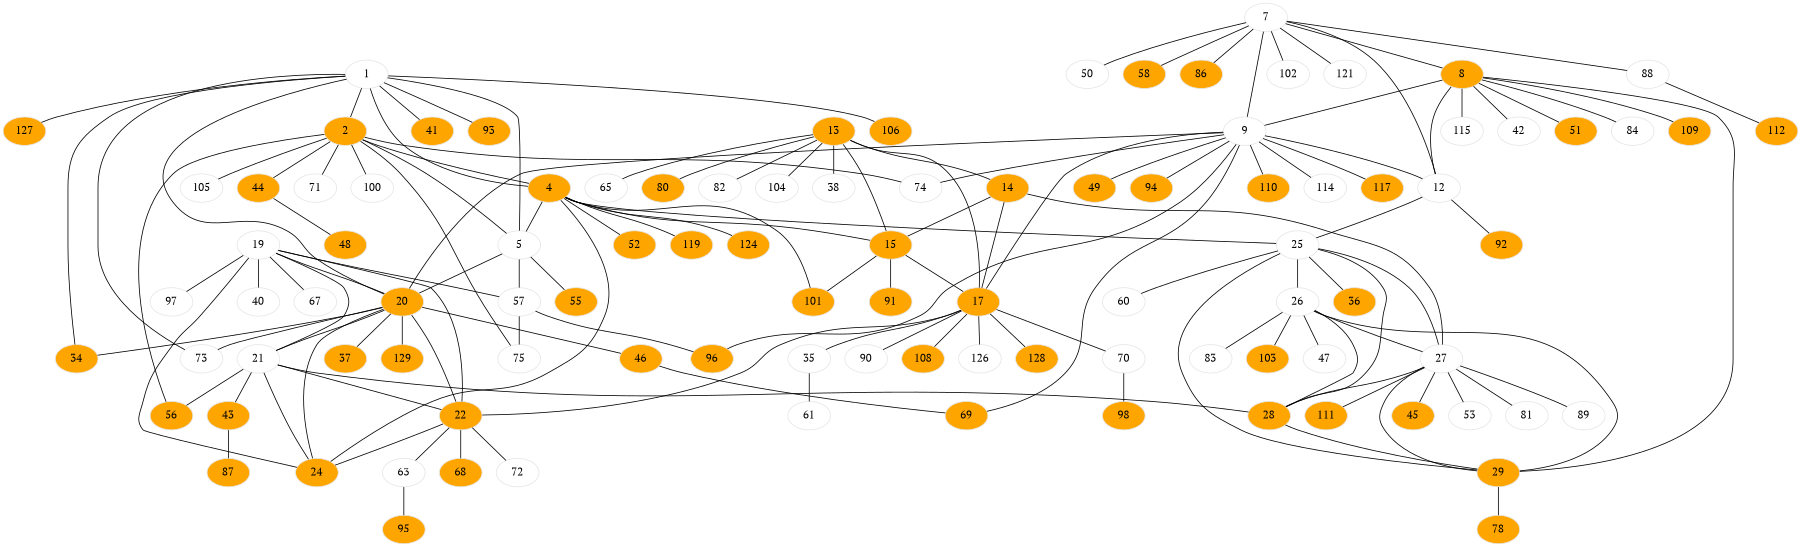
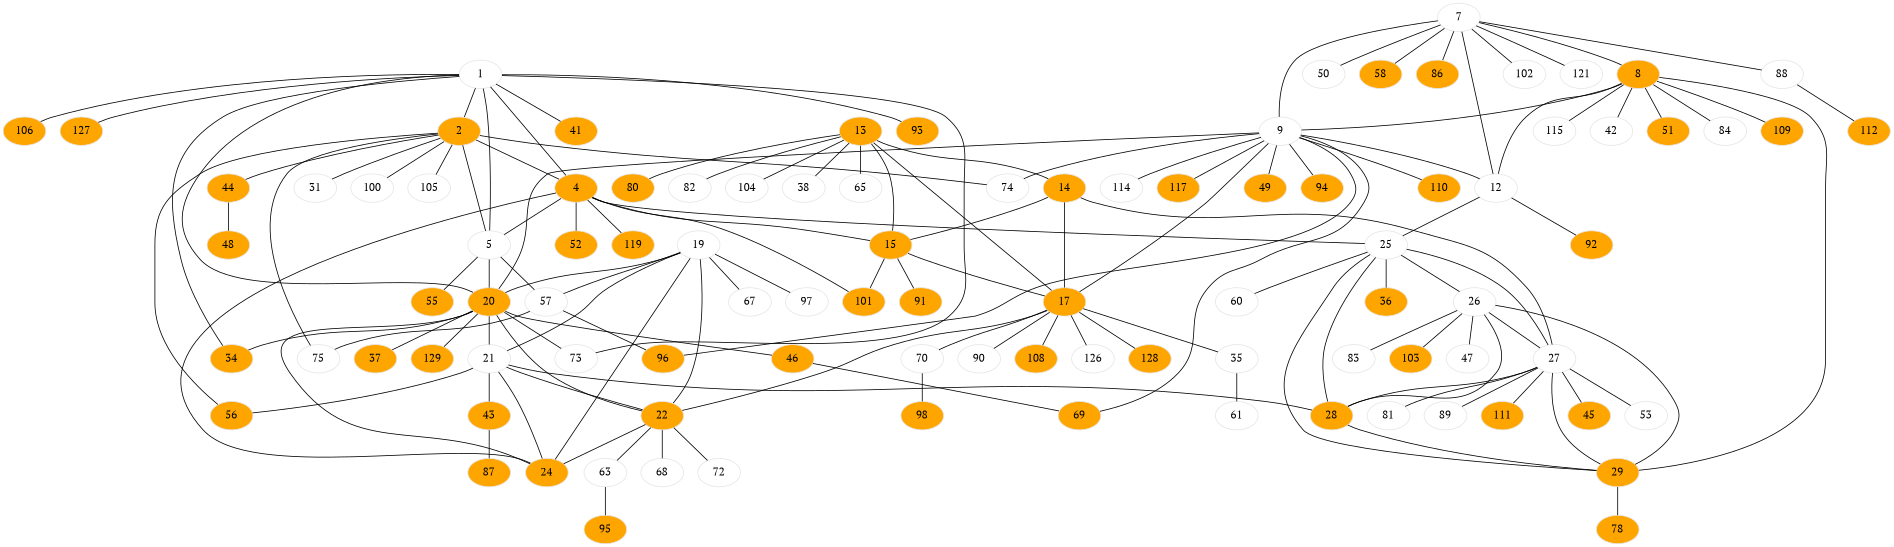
node "71": label "71" -> "31"
node "124": removed
node "40": removed
node "68": fillcolor orange -> white
